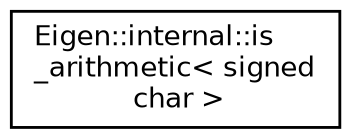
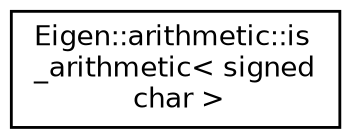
node "Eigen::internal::is _arithmetic< signed char >": label "Eigen::internal::is _arithmetic< signed char >" -> "Eigen::arithmetic::is _arithmetic< signed char >"
